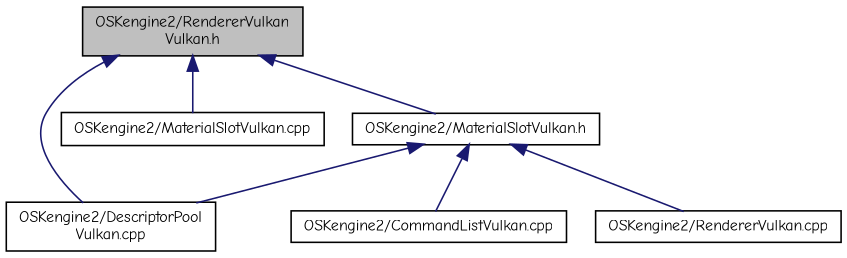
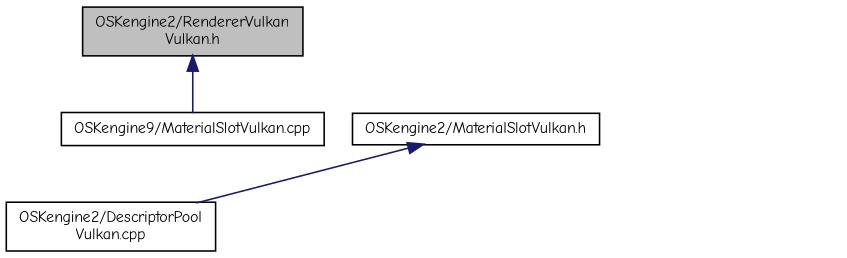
edge "OSKengine2/MaterialSlotVulkan.h" -> "OSKengine2/RendererVulkan Vulkan.h": removed
edge "OSKengine2/DescriptorPool Vulkan.cpp" -> "OSKengine2/RendererVulkan Vulkan.h": removed
node "OSKengine2/MaterialSlotVulkan.cpp": label "OSKengine2/MaterialSlotVulkan.cpp" -> "OSKengine9/MaterialSlotVulkan.cpp"
node "OSKengine2/CommandListVulkan.cpp": removed
node "OSKengine2/RendererVulkan.cpp": removed
